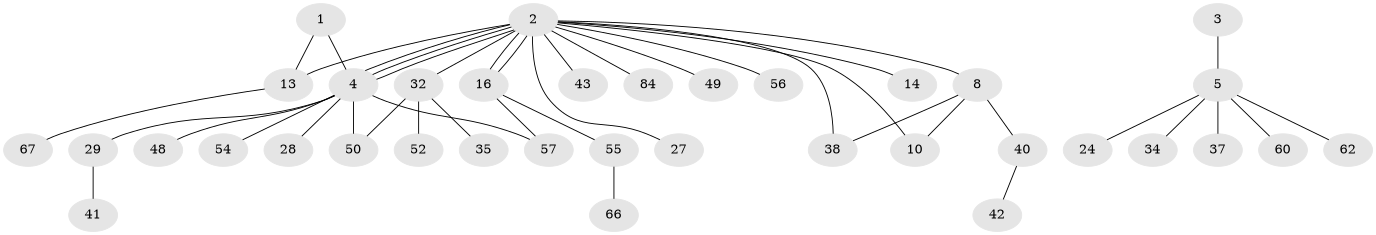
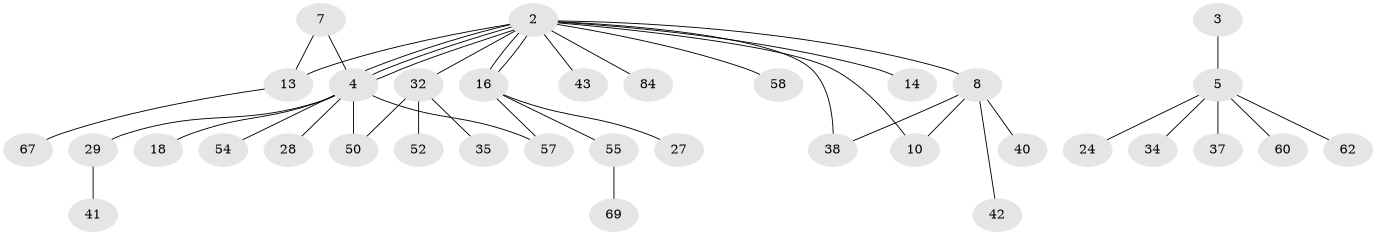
node "1": label "1" -> "7"
node "49": removed
node "56": label "56" -> "58"
edge "2" -- "27": now "16" -- "27"
node "48": label "48" -> "18"
edge "40" -- "42": now "8" -- "42"
node "66": label "66" -> "69"
